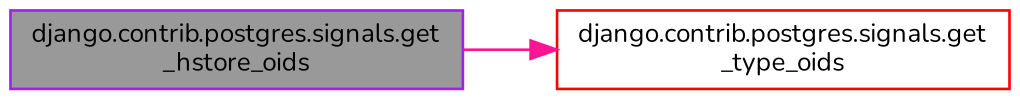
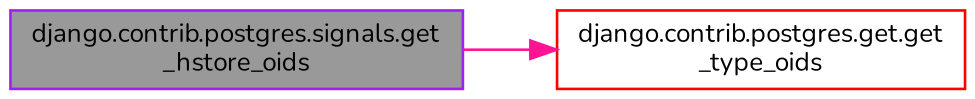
node "django.contrib.postgres.signals.get _type_oids": label "django.contrib.postgres.signals.get _type_oids" -> "django.contrib.postgres.get.get _type_oids"
